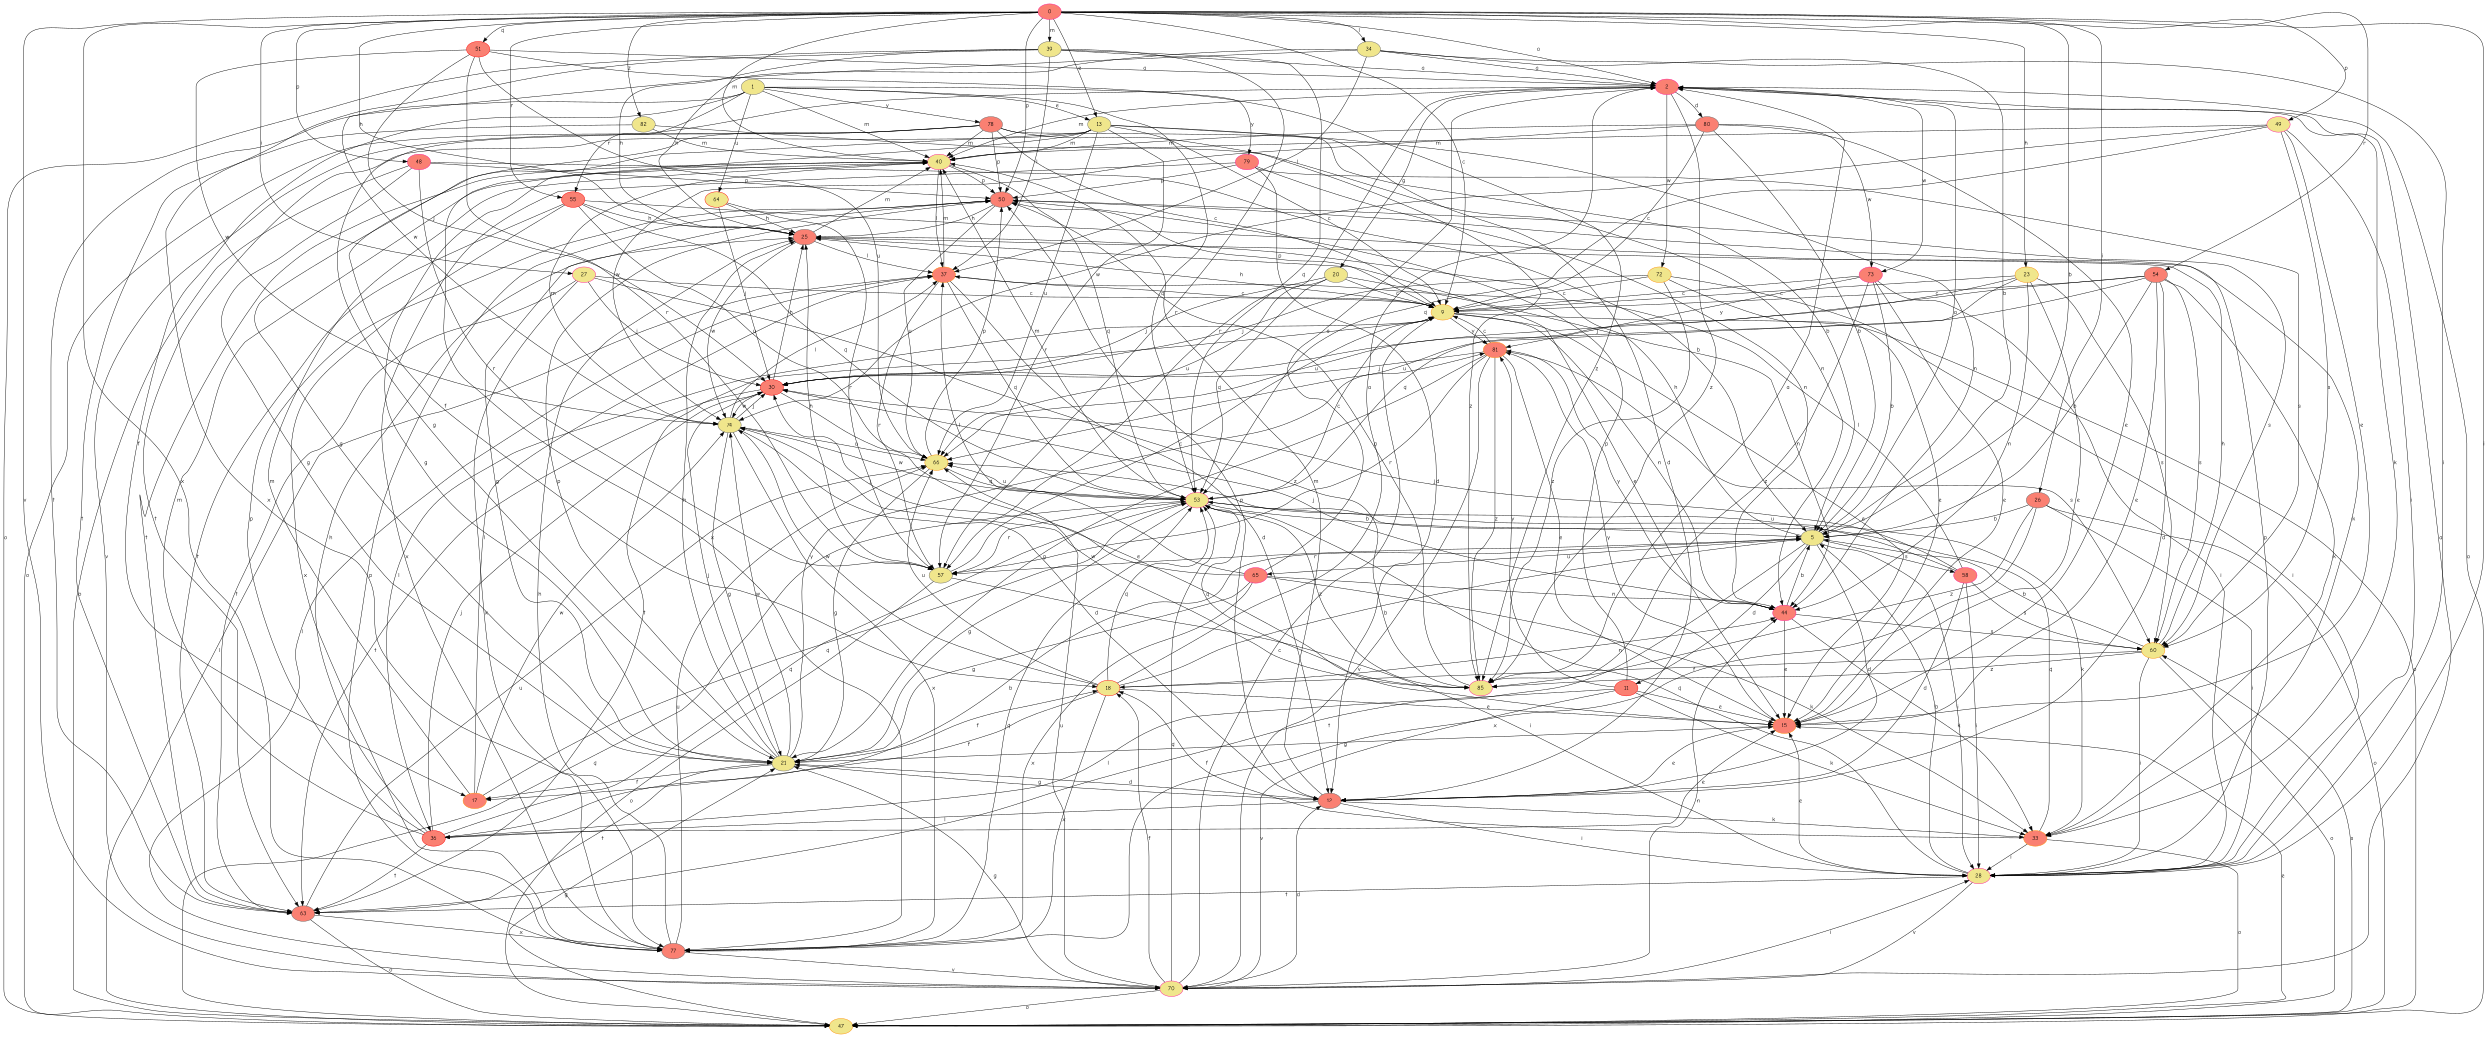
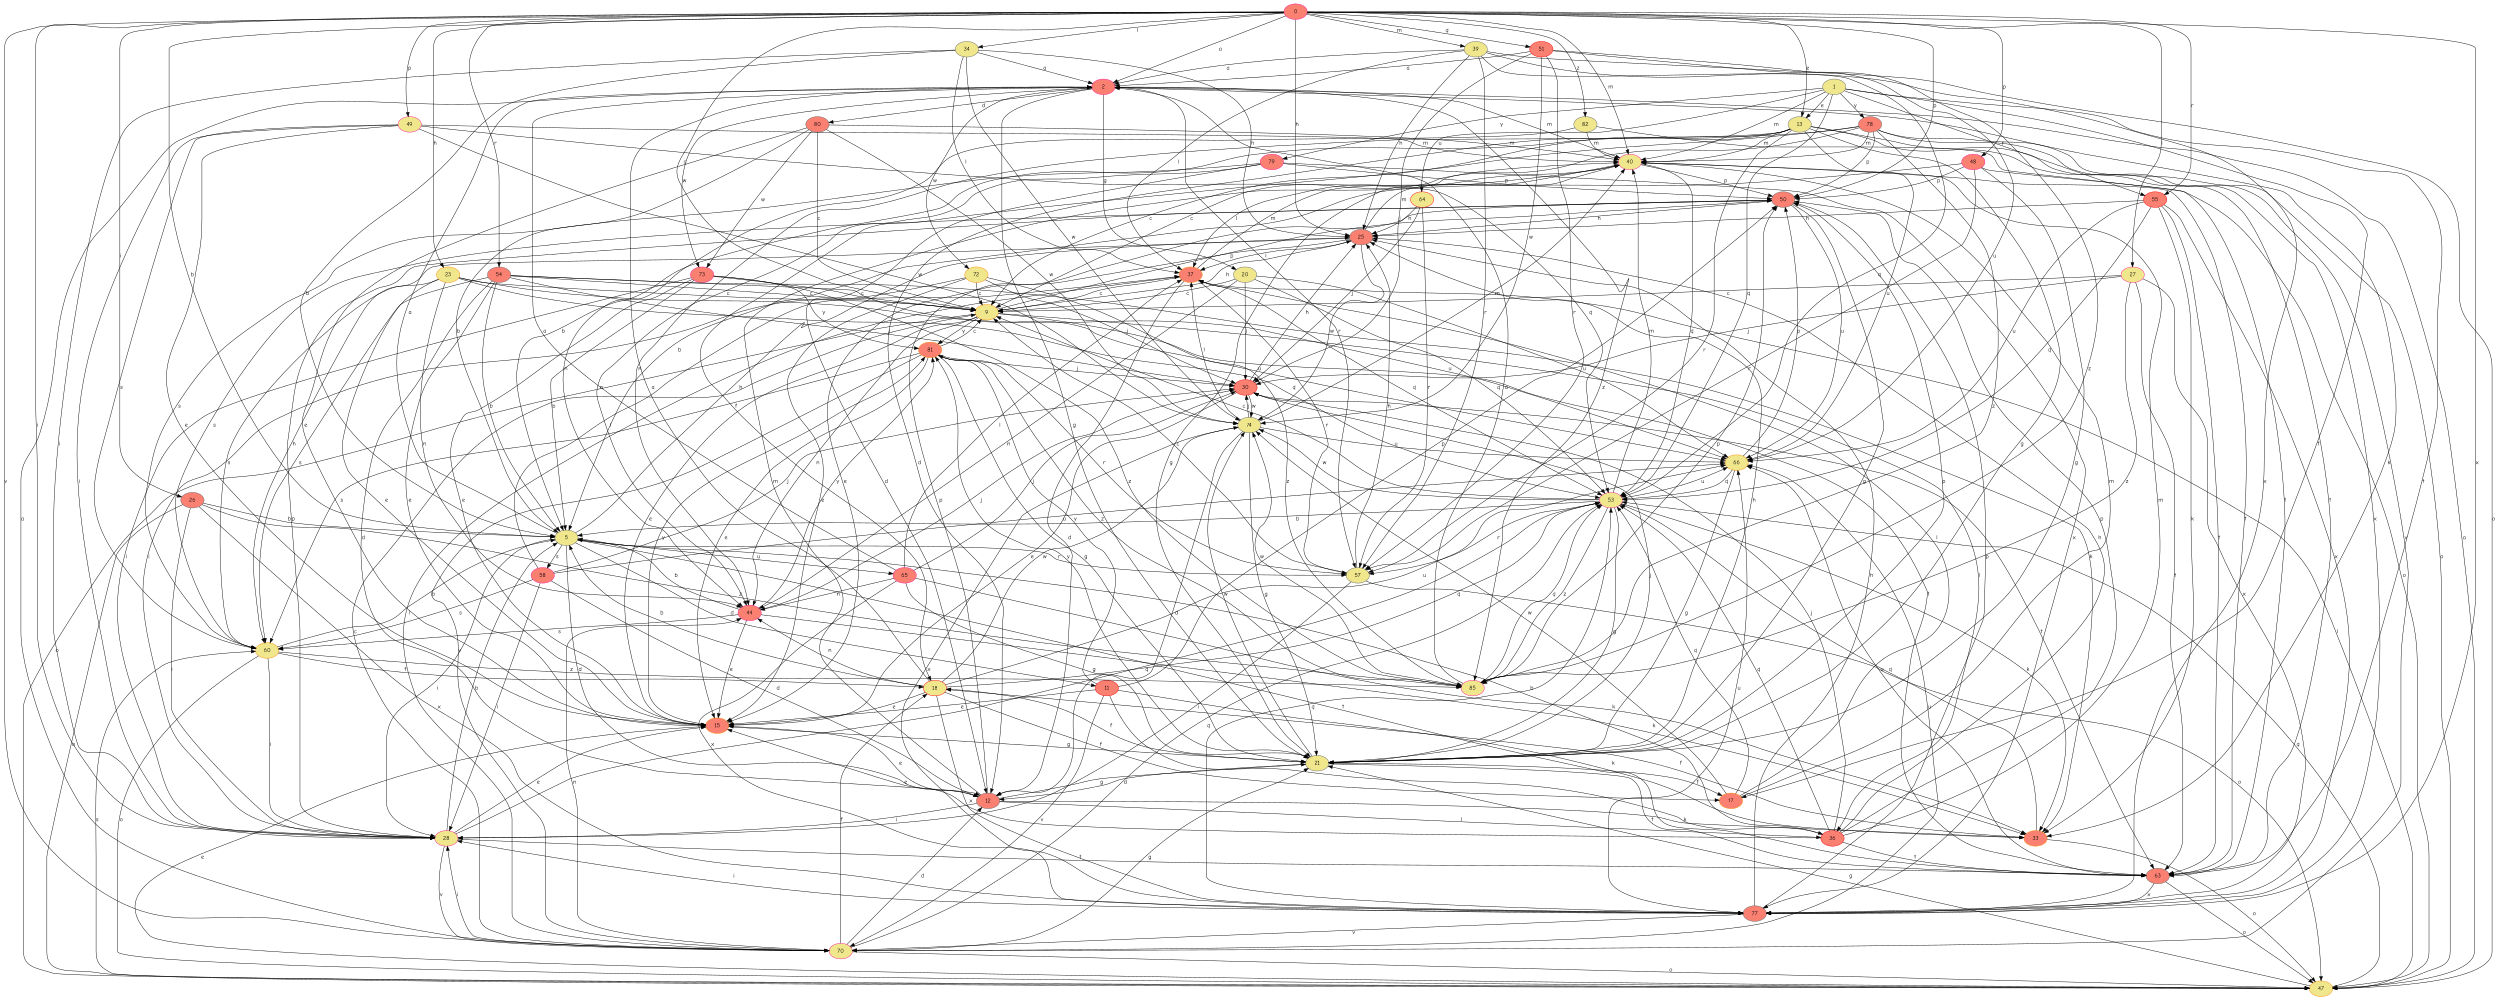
edge "60" -> "25": reversed
edge "33" -> "28": now "77" -> "28"
